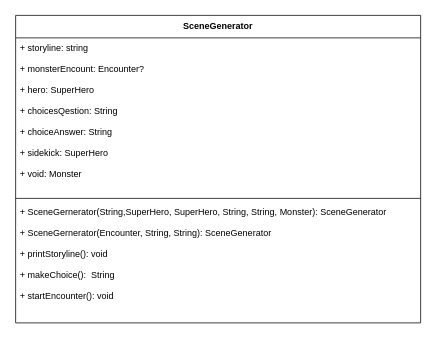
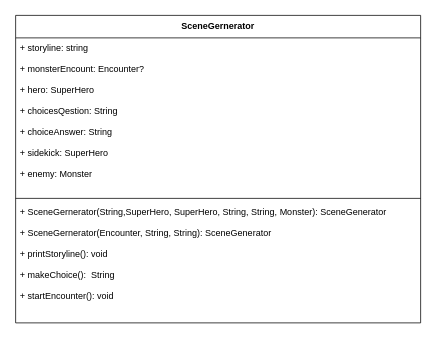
node "SceneGenerator": label "SceneGenerator" -> "SceneGernerator"
node "+ storyline: string + monsterEncount: Encounter? + hero: SuperHero + choicesQestion: String + choiceAnswer: String + sidekick: SuperHero + void: Monster": label "+ storyline: string + monsterEncount: Encounter? + hero: SuperHero + choicesQestion: String + choiceAnswer: String + sidekick: SuperHero + void: Monster" -> "+ storyline: string + monsterEncount: Encounter? + hero: SuperHero + choicesQestion: String + choiceAnswer: String + sidekick: SuperHero + enemy: Monster"
